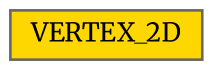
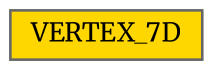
node "VERTEX_2D": label "VERTEX_2D" -> "VERTEX_7D"
